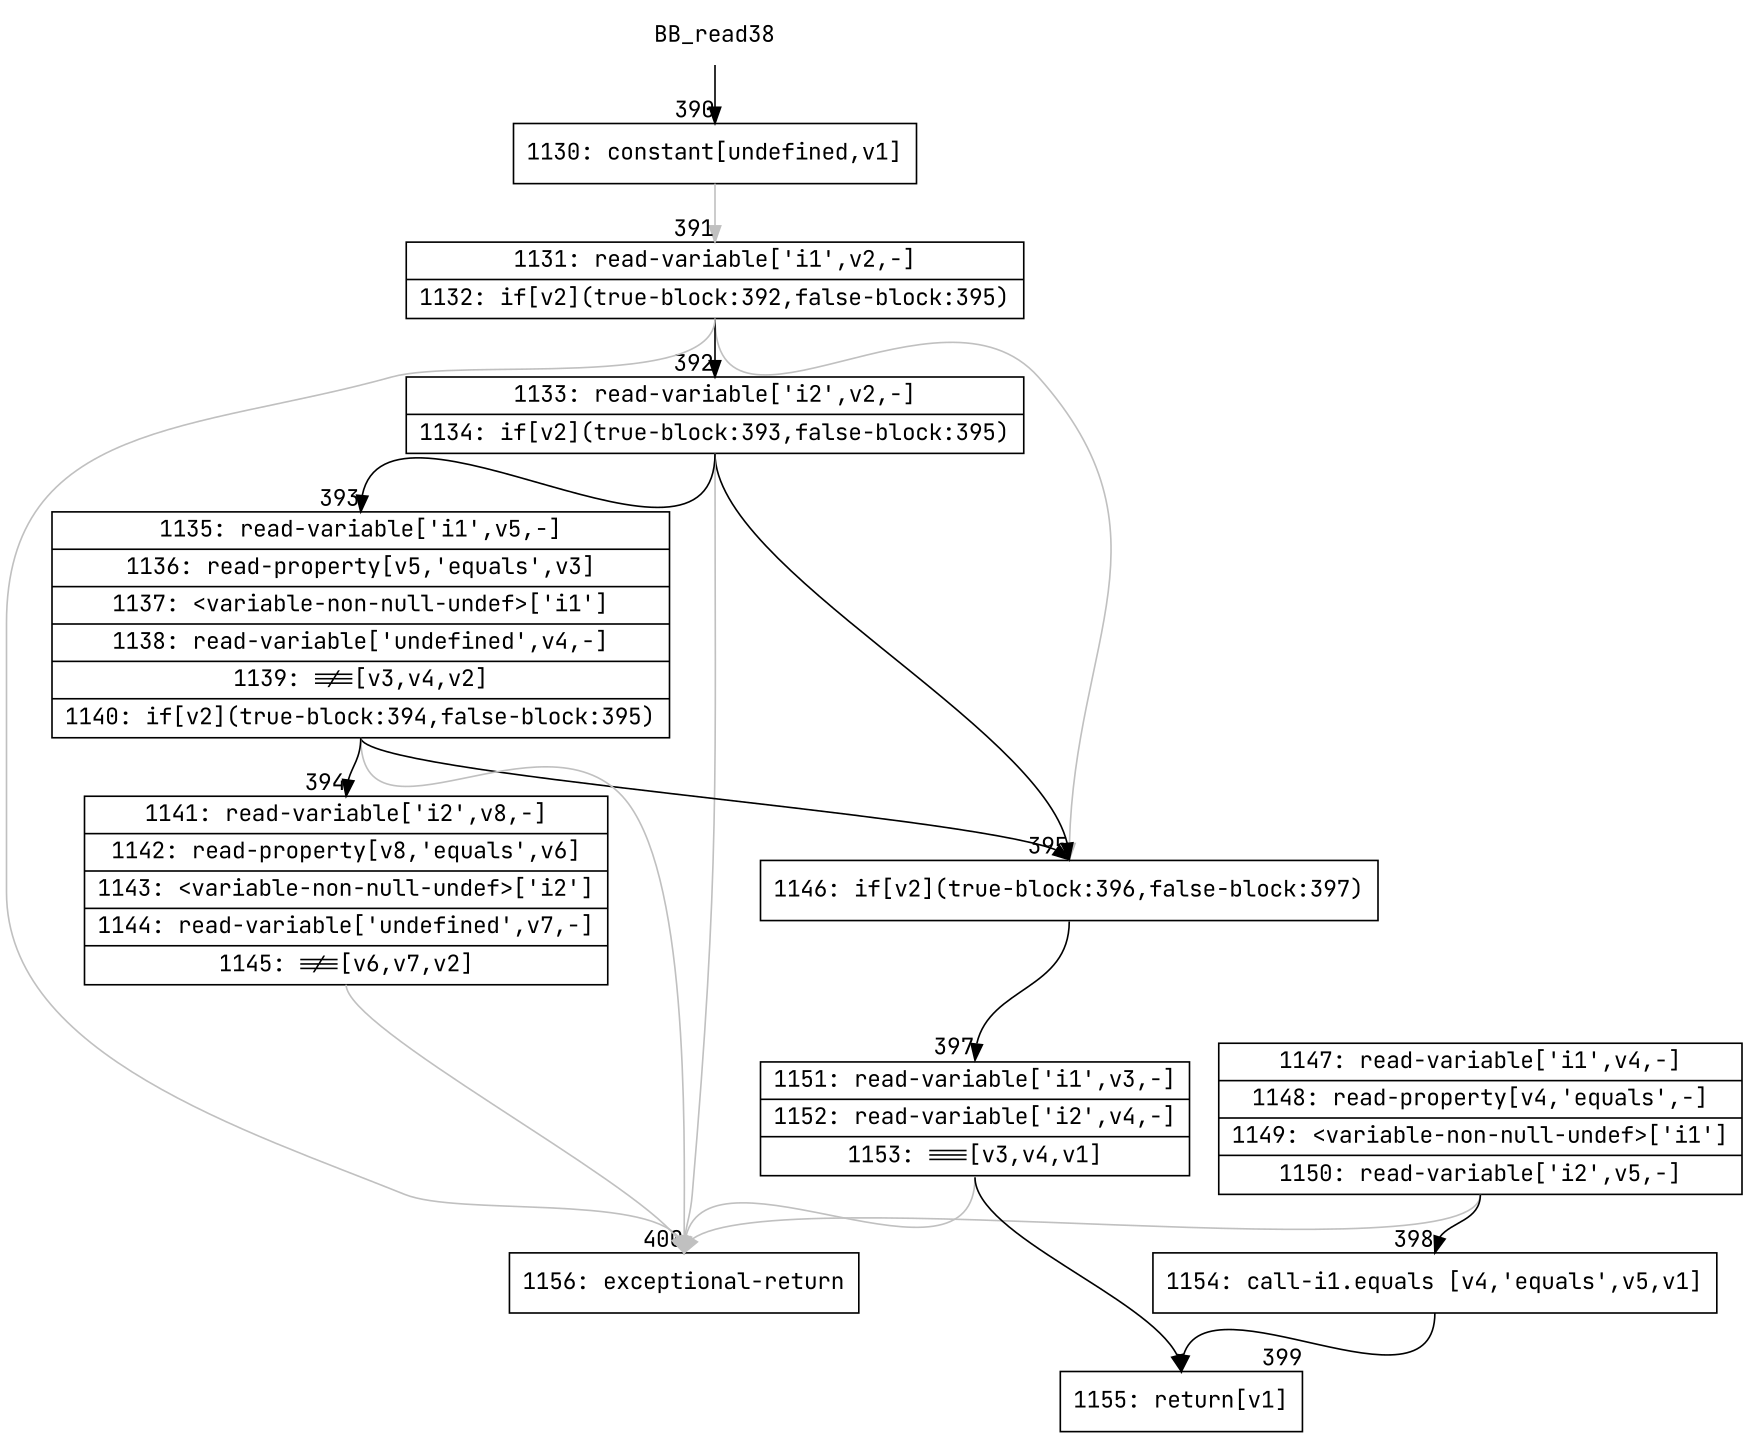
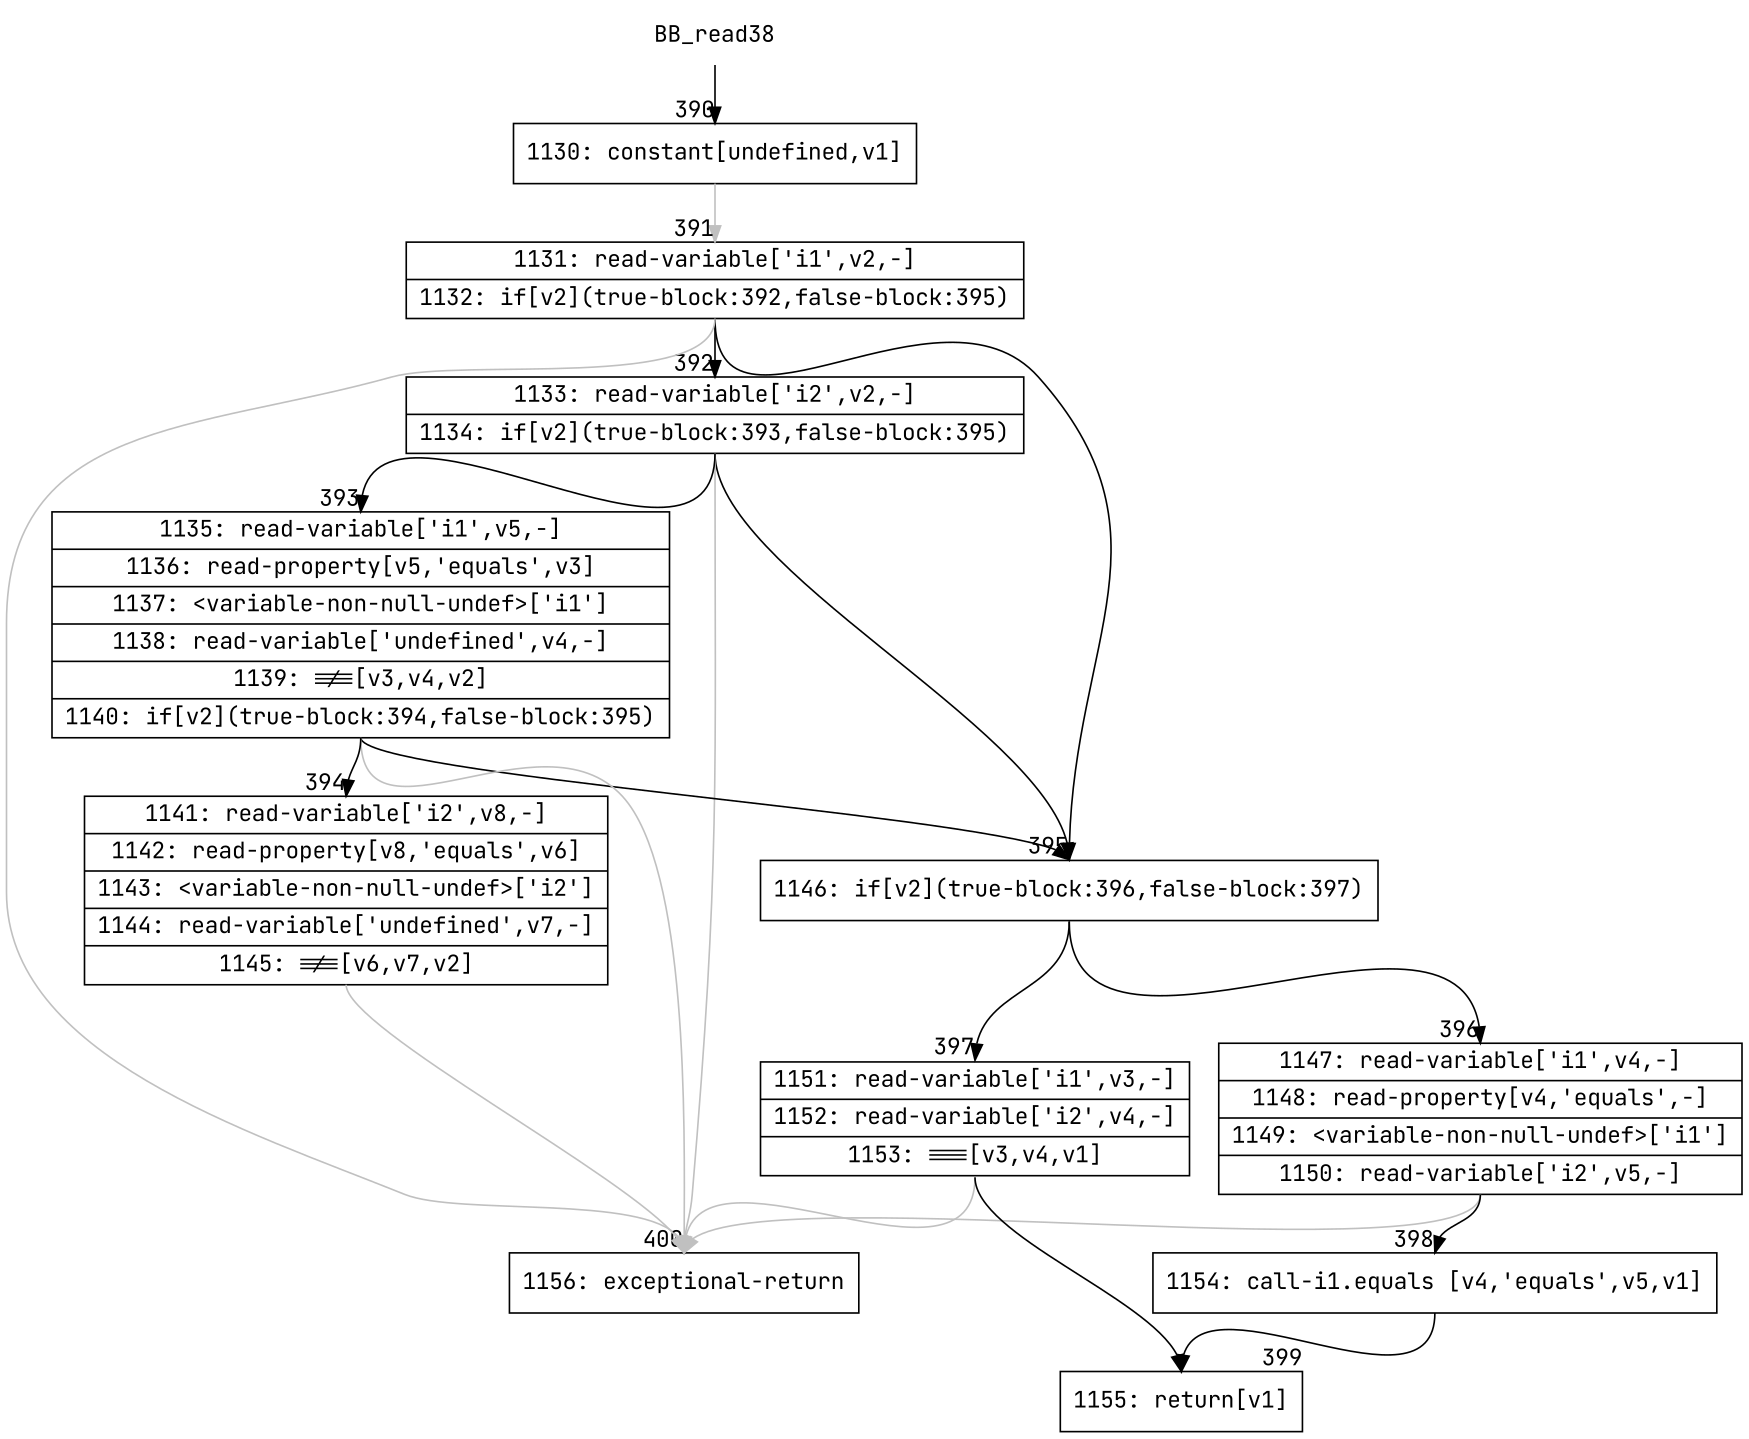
edge "1131: read-variable['i1',v2,-]" -> "1146: if[v2](true-block:396,false-block:397)": color gray -> black
edge "1146: if[v2](true-block:396,false-block:397)" -> "1147: read-variable['i1',v4,-]": added
